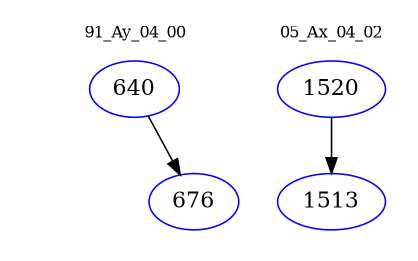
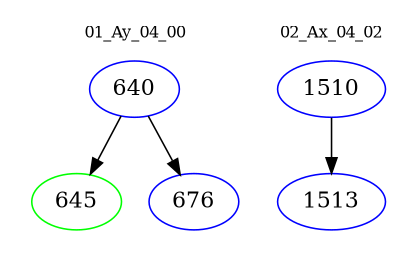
cluster "91_Ay_04_00": label "91_Ay_04_00" -> "01_Ay_04_00"
cluster "05_Ax_04_02": label "05_Ax_04_02" -> "02_Ax_04_02"
node "1520": label "1520" -> "1510"
node "645": added
